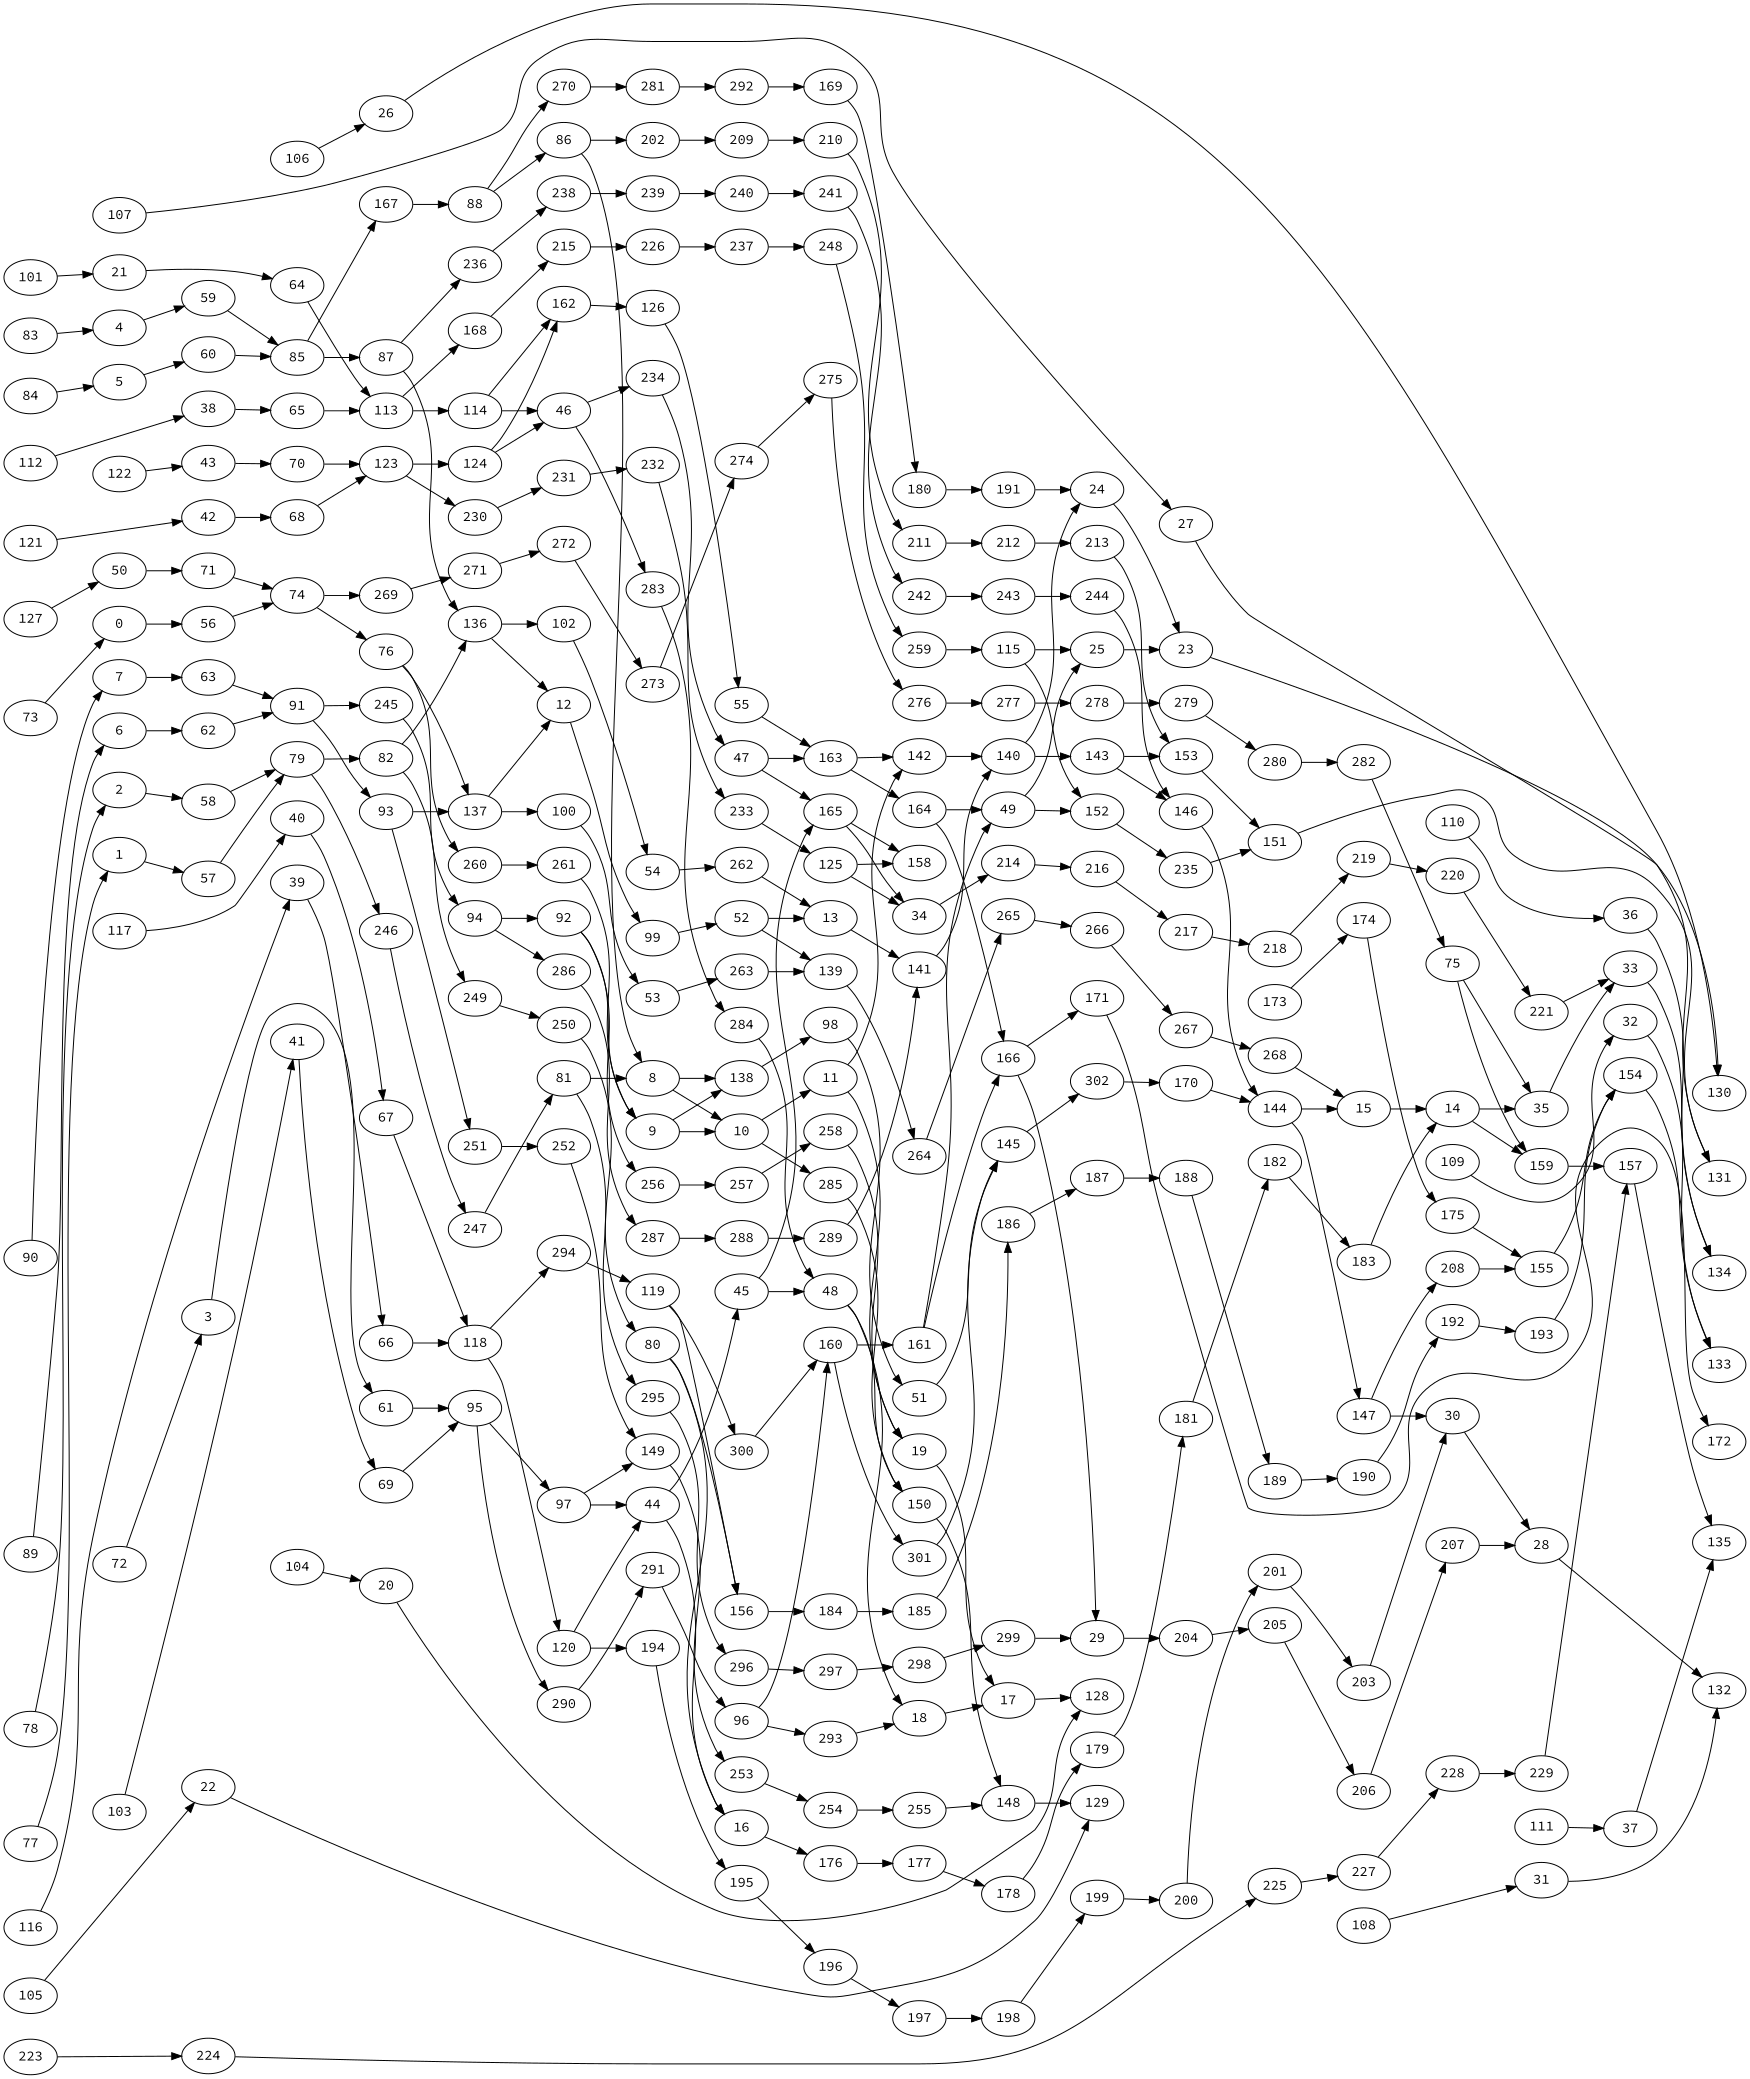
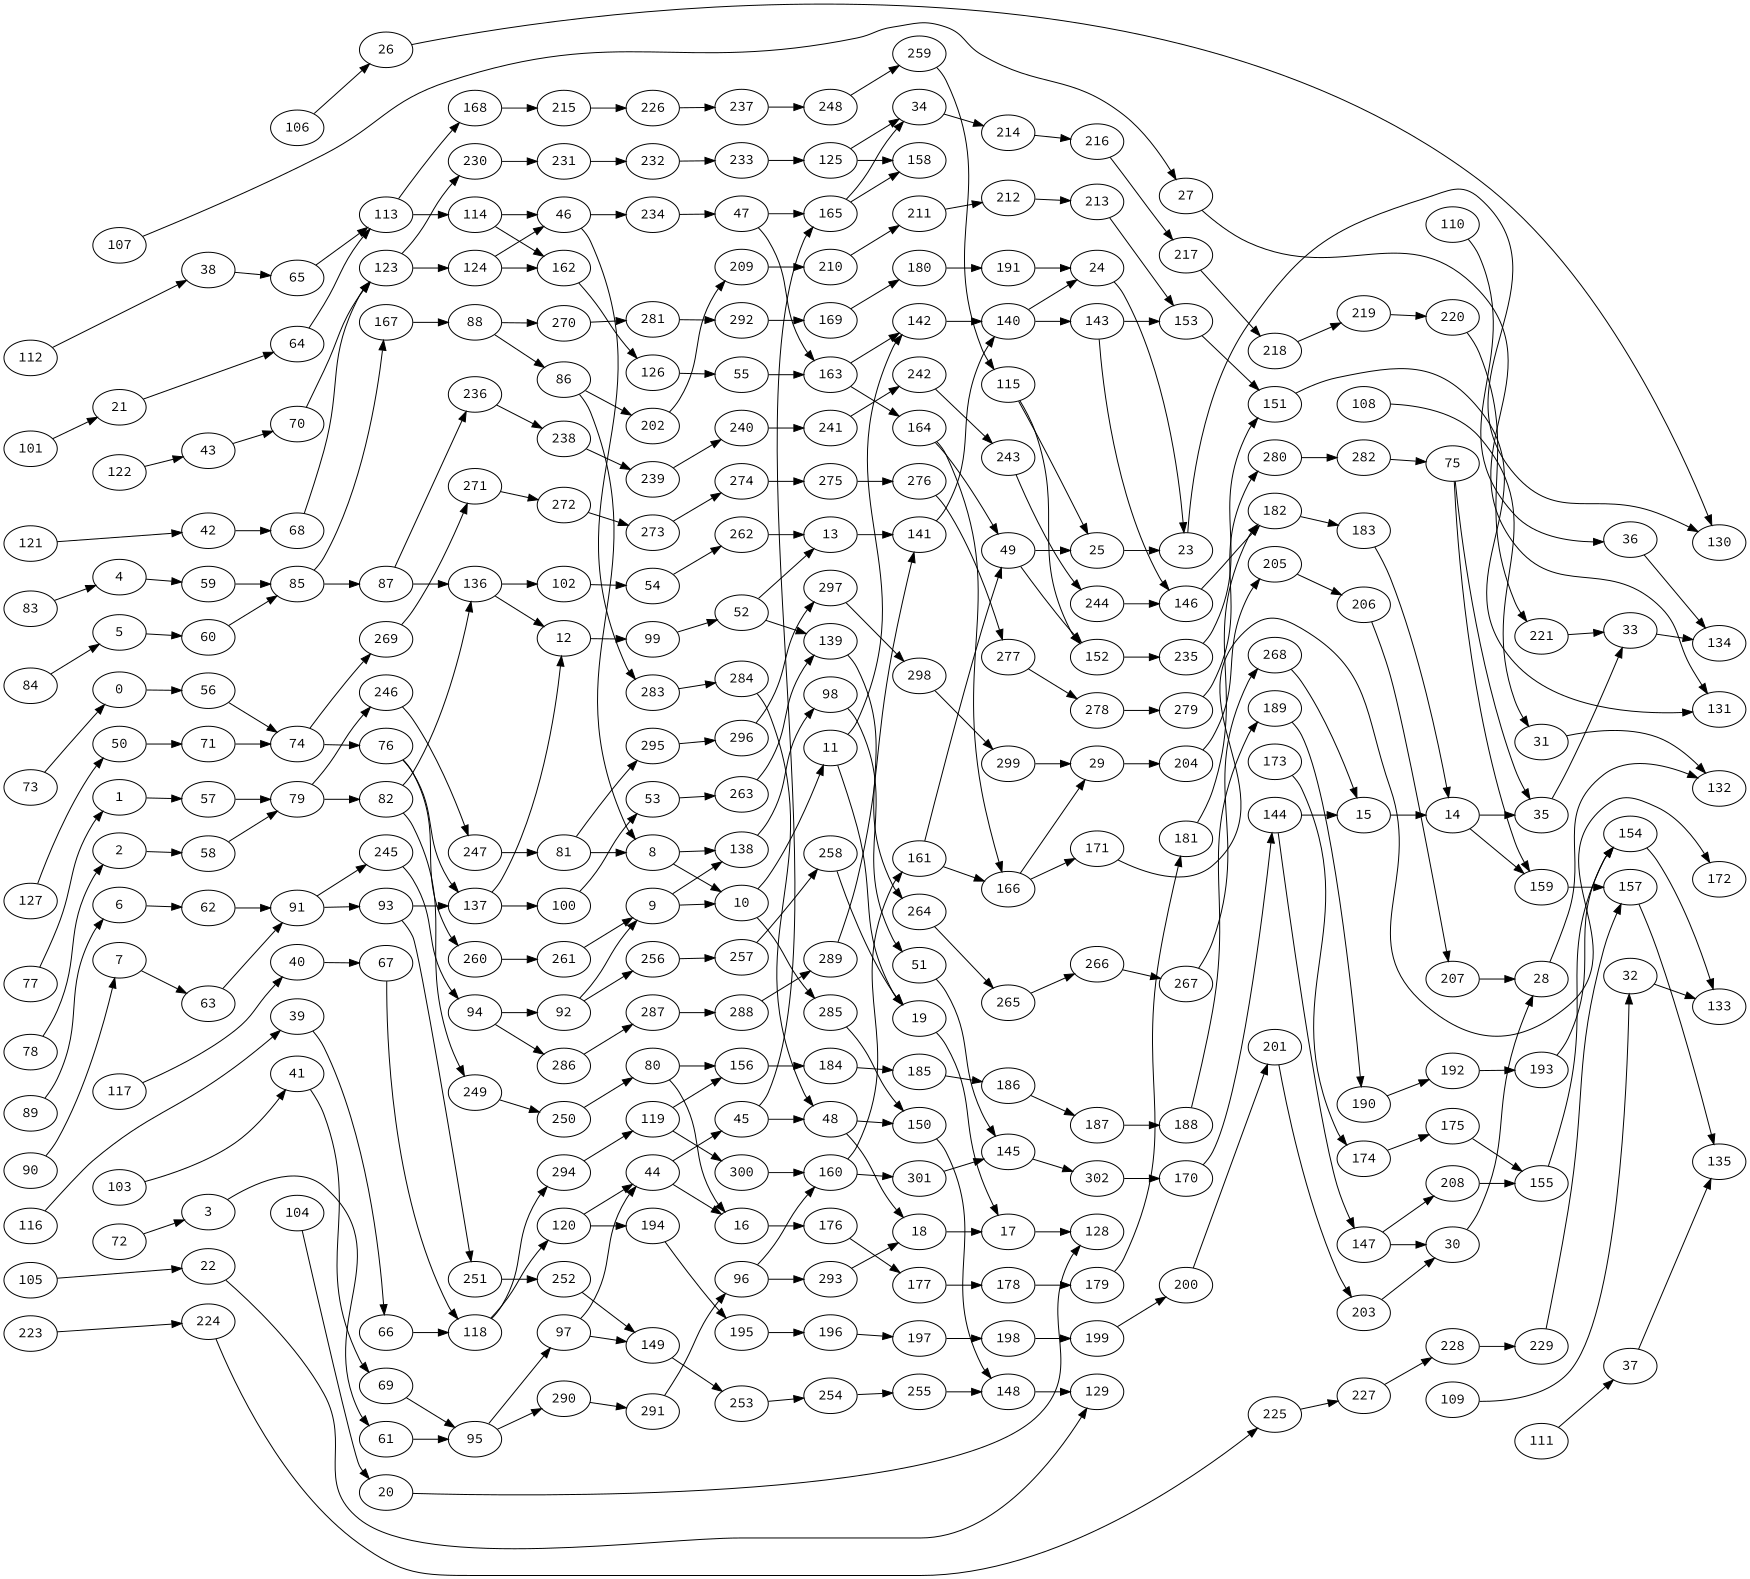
edge "146" -> "144": now "146" -> "182"
